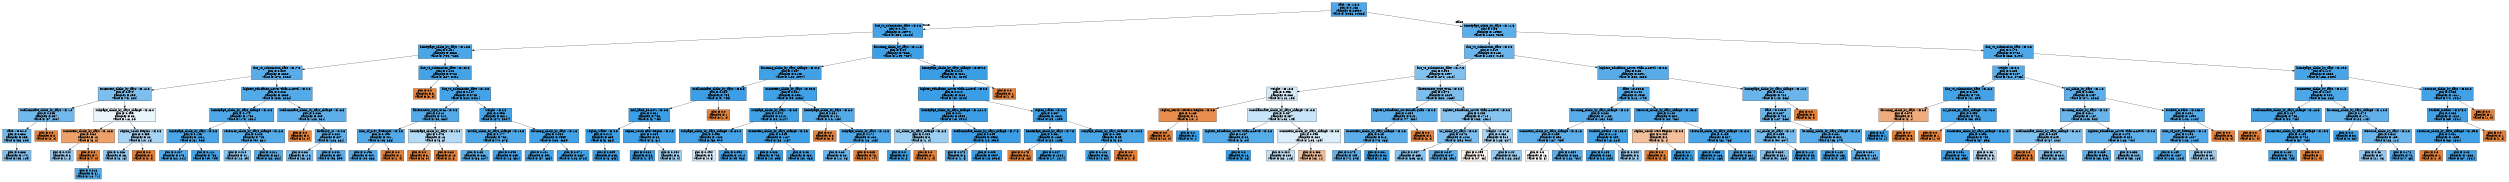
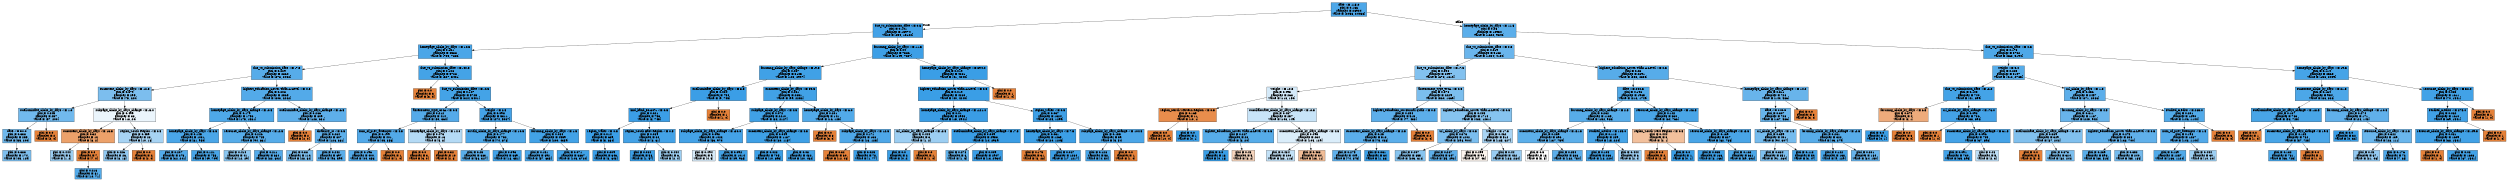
node "gini = 0.32 samples = 60 value = [12, 48]": fillcolor #399de5bf -> #e58139ff
node "gini = 0.025 samples = 78 value = [1, 77]": fillcolor #e58139ff -> #399de5fc
node "gini = 0.48 samples = 5 value = [3, 2]": added
